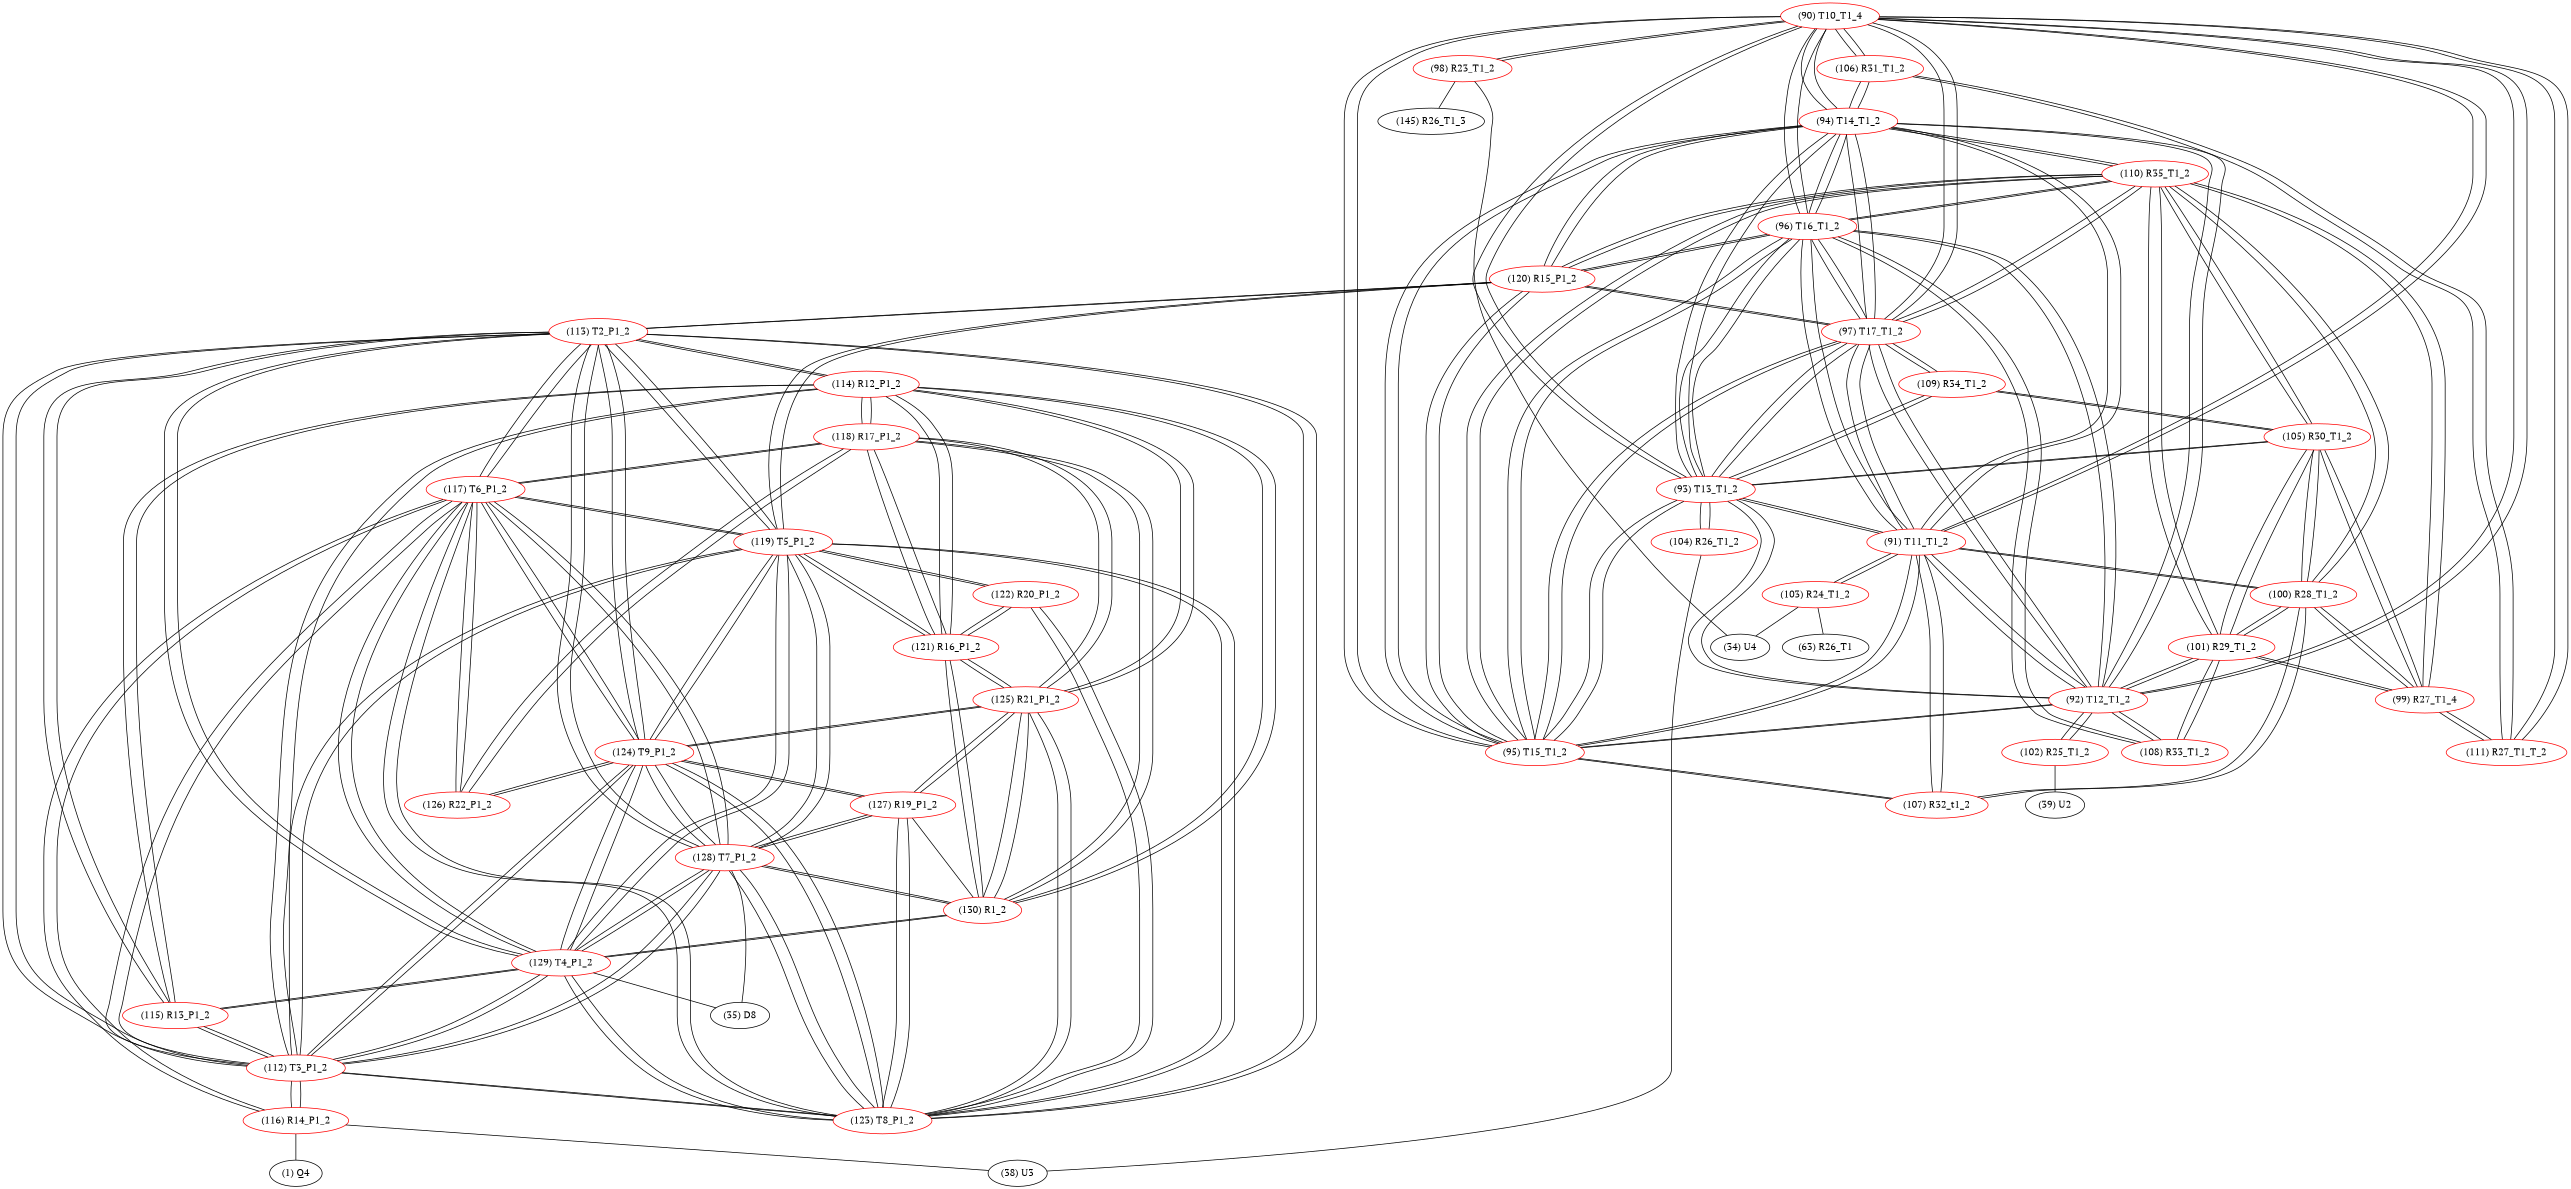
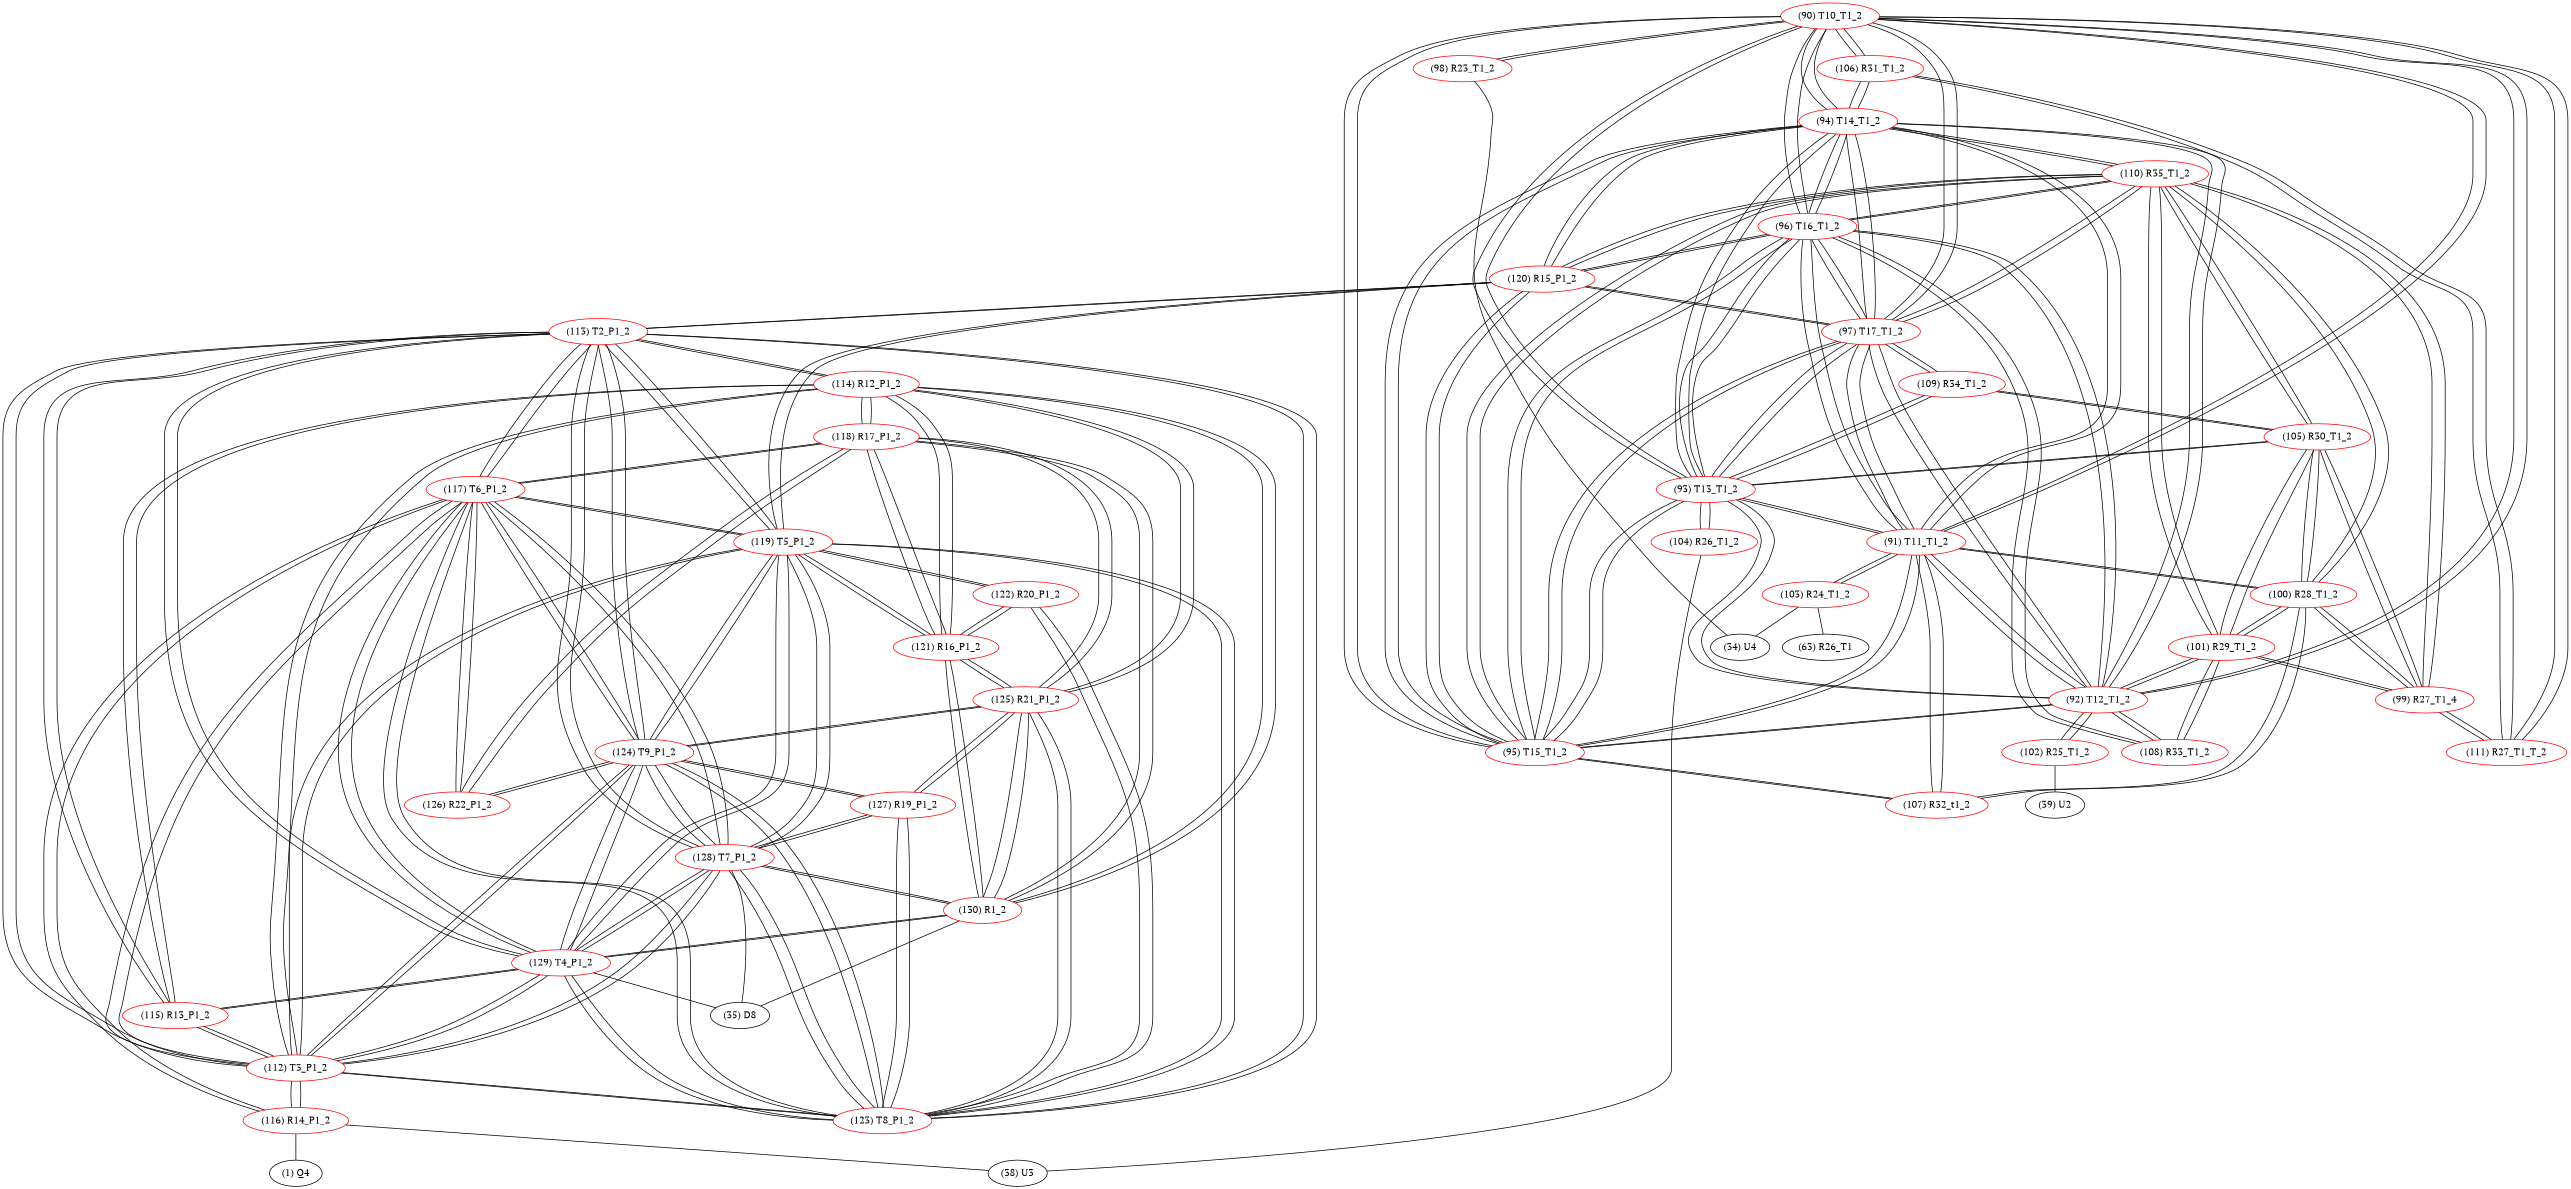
node "(90) T10_T1_4": label "(90) T10_T1_4" -> "(90) T10_T1_2"
node "(145) R26_T1_3": removed
edge "(127) R19_P1_2" -- "(130) R1_2": now "(35) D8" -- "(130) R1_2"
